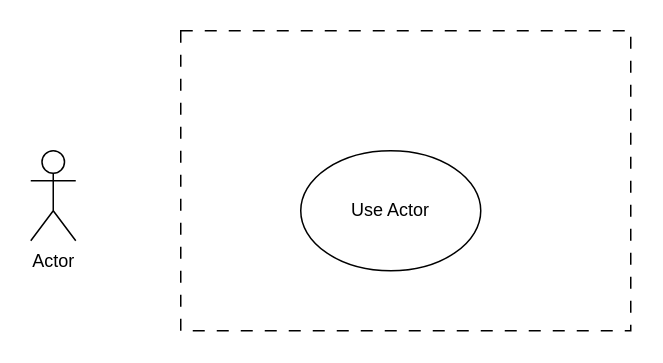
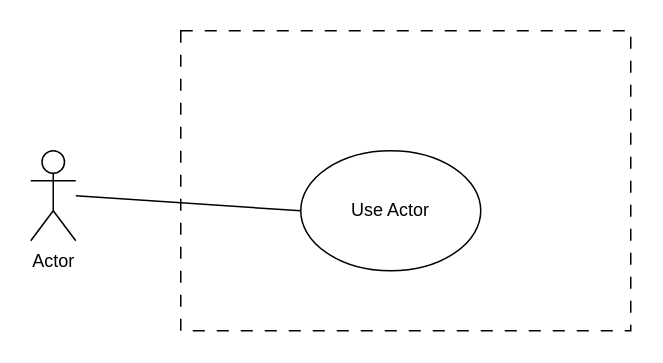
edge "Actor" -- "Use Actor": added
